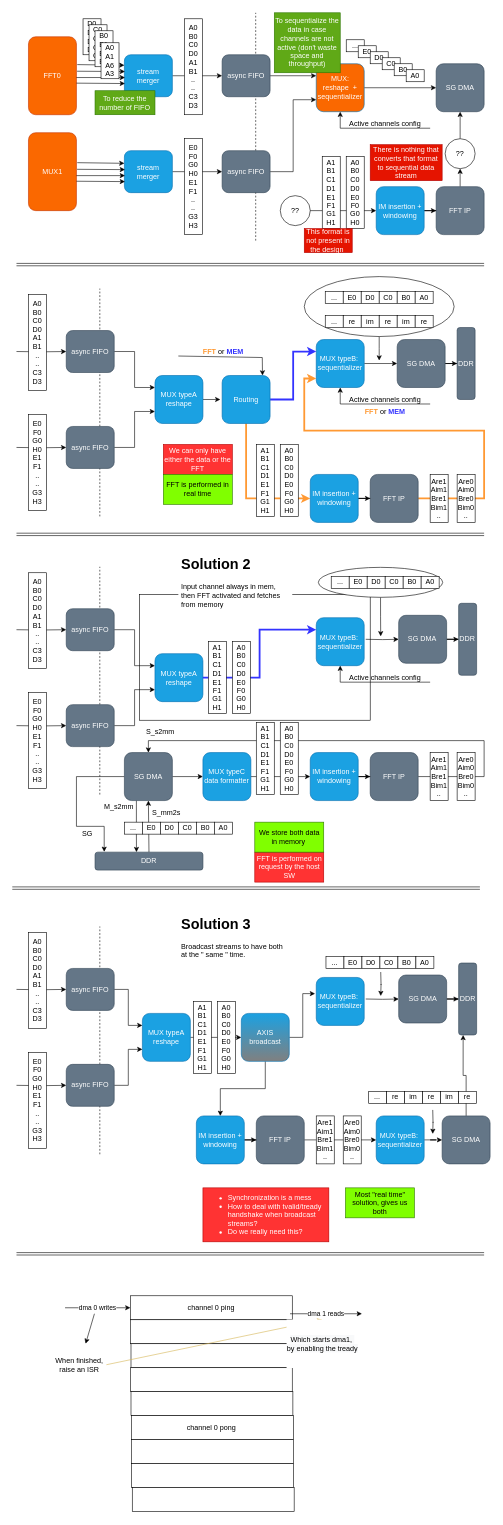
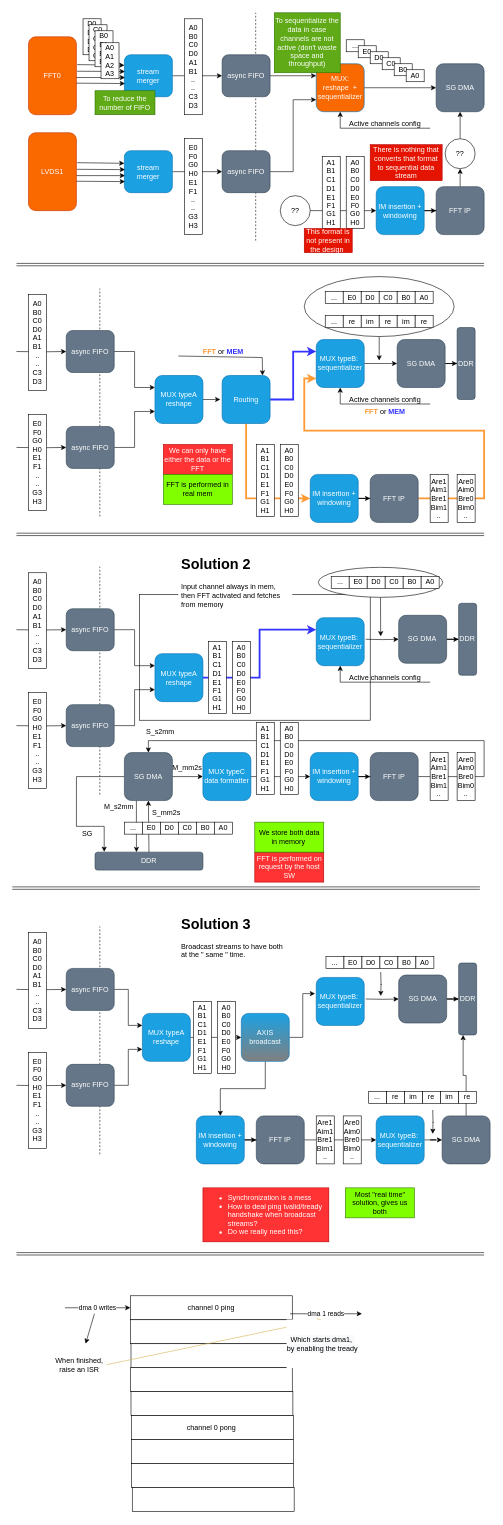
node "A0 A1 A6 A3": label "A0 A1 A6 A3" -> "A0 A1 A2 A3"
node "MUX1": label "MUX1" -> "LVDS1"
node "FFT is performed in real time": label "FFT is performed in real time" -> "FFT is performed in real mem"
node "M_mm2s": added
node "Synchronization is a mess How to deal with tvalid/tready handshake when broadcast streams? Do we really need this?": label "Synchronization is a mess How to deal with tvalid/tready handshake when broadcast streams? Do we really need this?" -> "Synchronization is a mess How to deal ping tvalid/tready handshake when broadcast streams? Do we really need this?"
